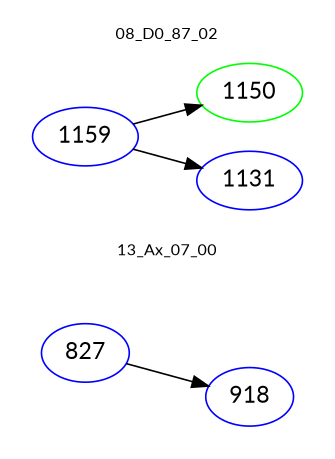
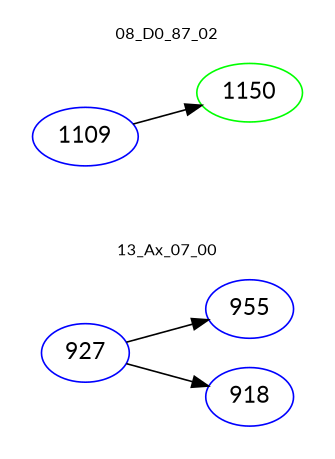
node "1159": label "1159" -> "1109"
node "1131": removed
node "955": added
node "827": label "827" -> "927"
